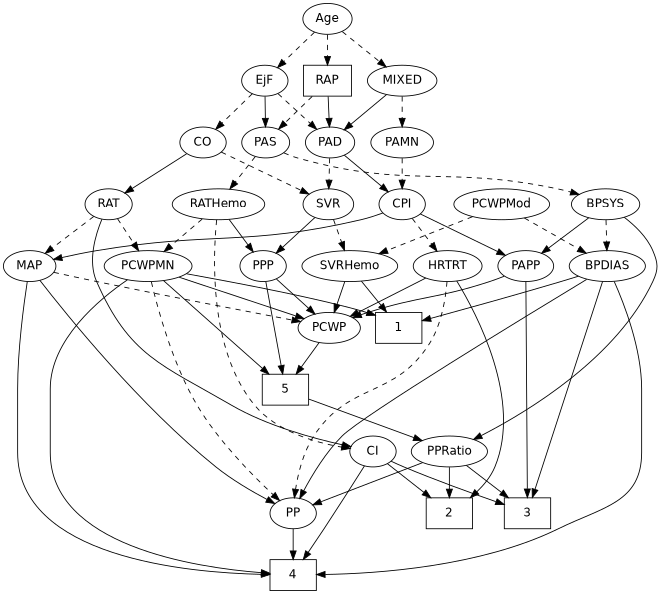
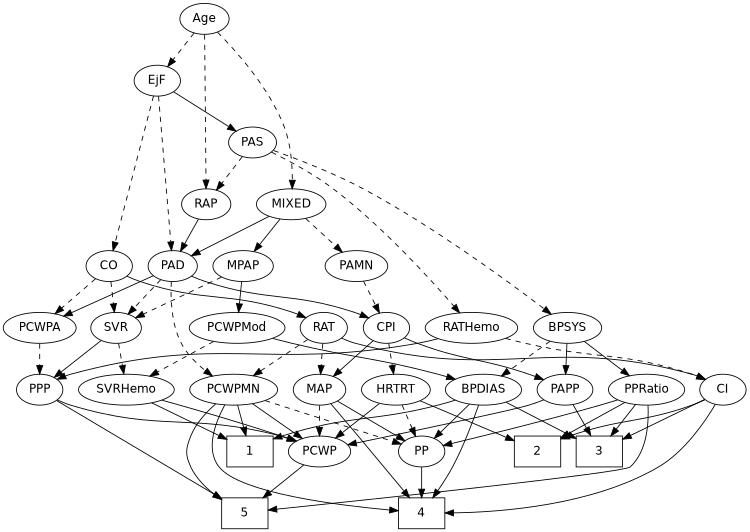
node "RAP": shape box -> ellipse
edge "RAP" -> "PAS": reversed
edge "RATHemo" -> "PCWPMN": now "PAD" -> "PCWPMN"
edge "PCWPMod" -> "BPDIAS": style dashed -> solid
node "MPAP": added
node "PCWPA": added
edge "5" -> "PPRatio": reversed
